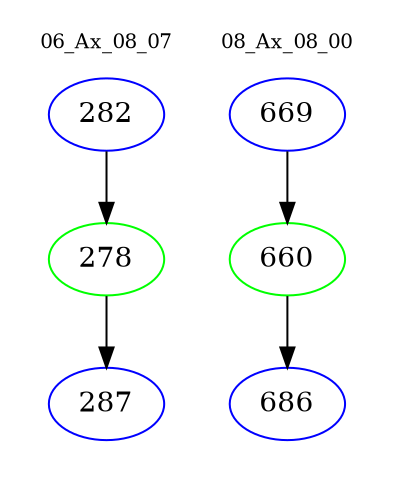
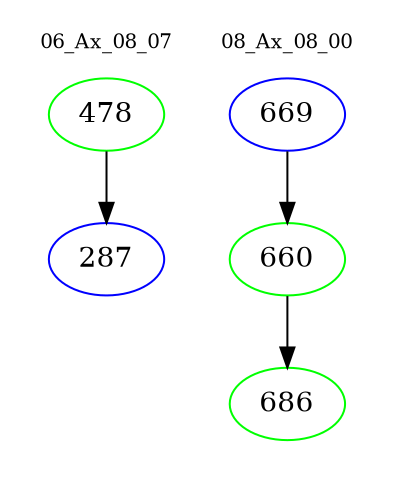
node "282": removed
node "278": label "278" -> "478"
node "686": color blue -> green
